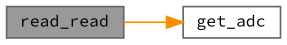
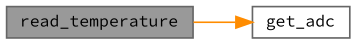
node "read_read": label "read_read" -> "read_temperature"
